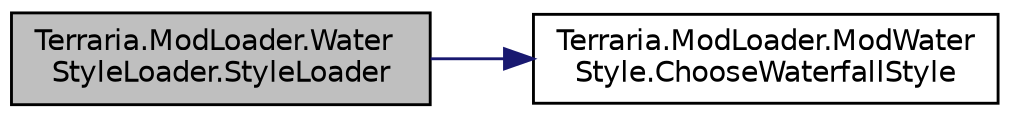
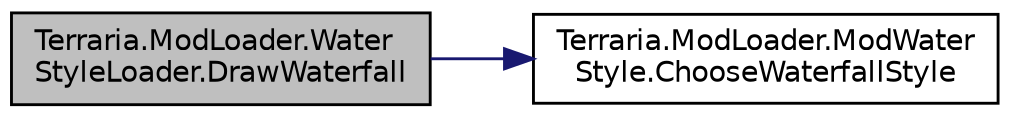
node "Terraria.ModLoader.Water StyleLoader.StyleLoader": label "Terraria.ModLoader.Water StyleLoader.StyleLoader" -> "Terraria.ModLoader.Water StyleLoader.DrawWaterfall"
